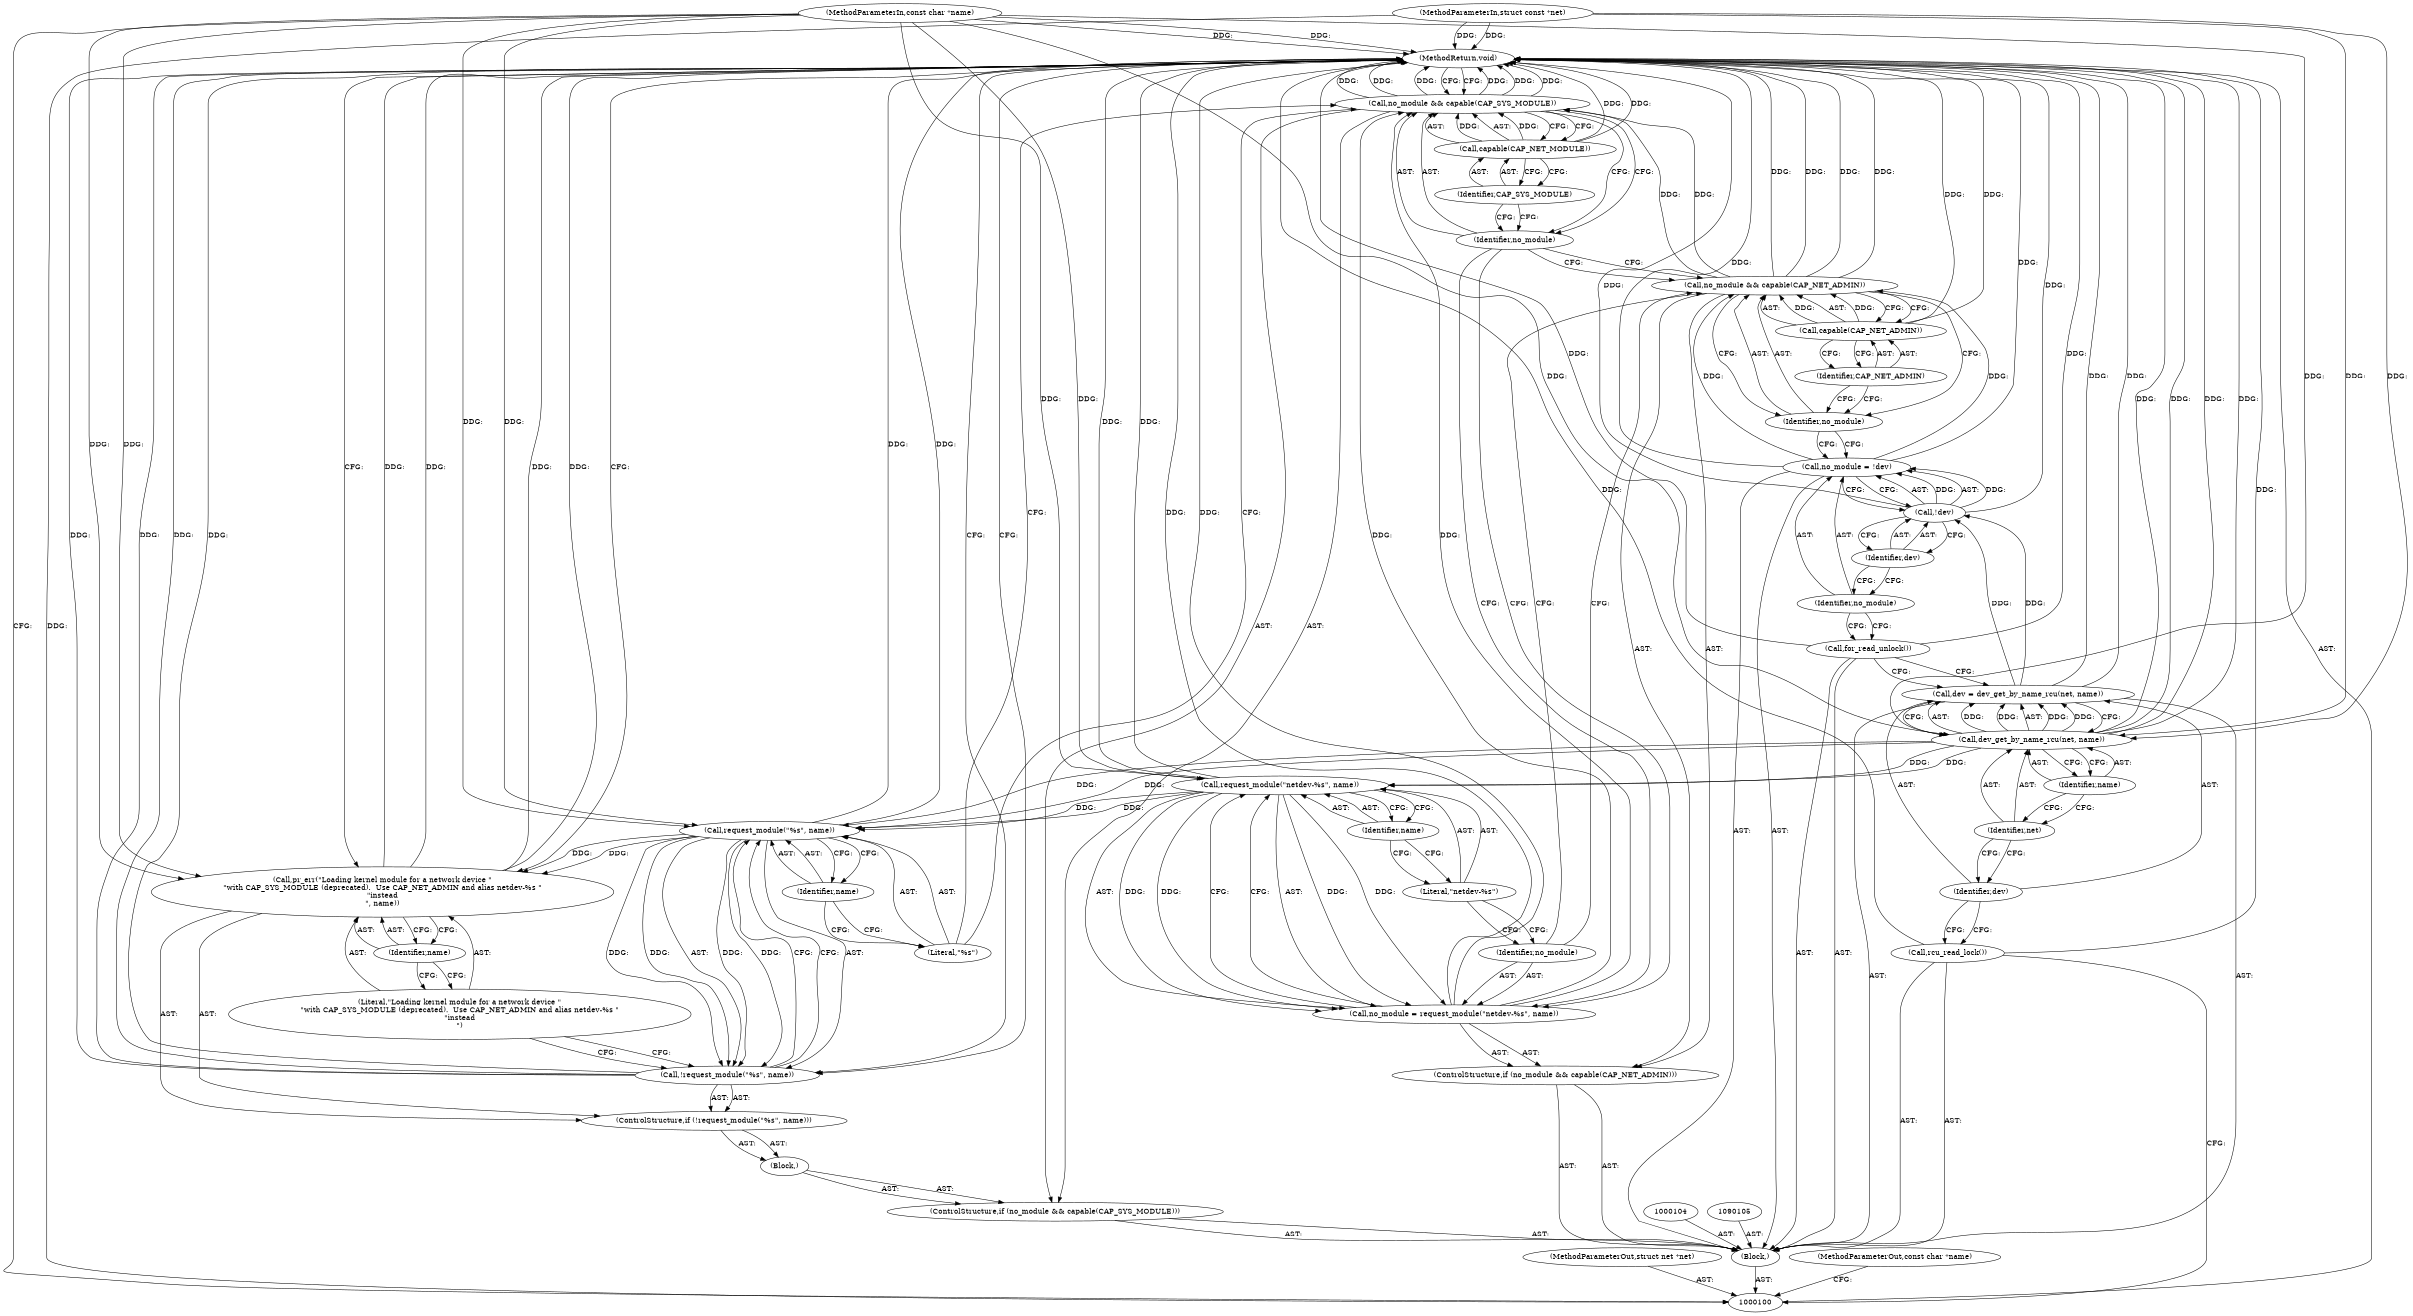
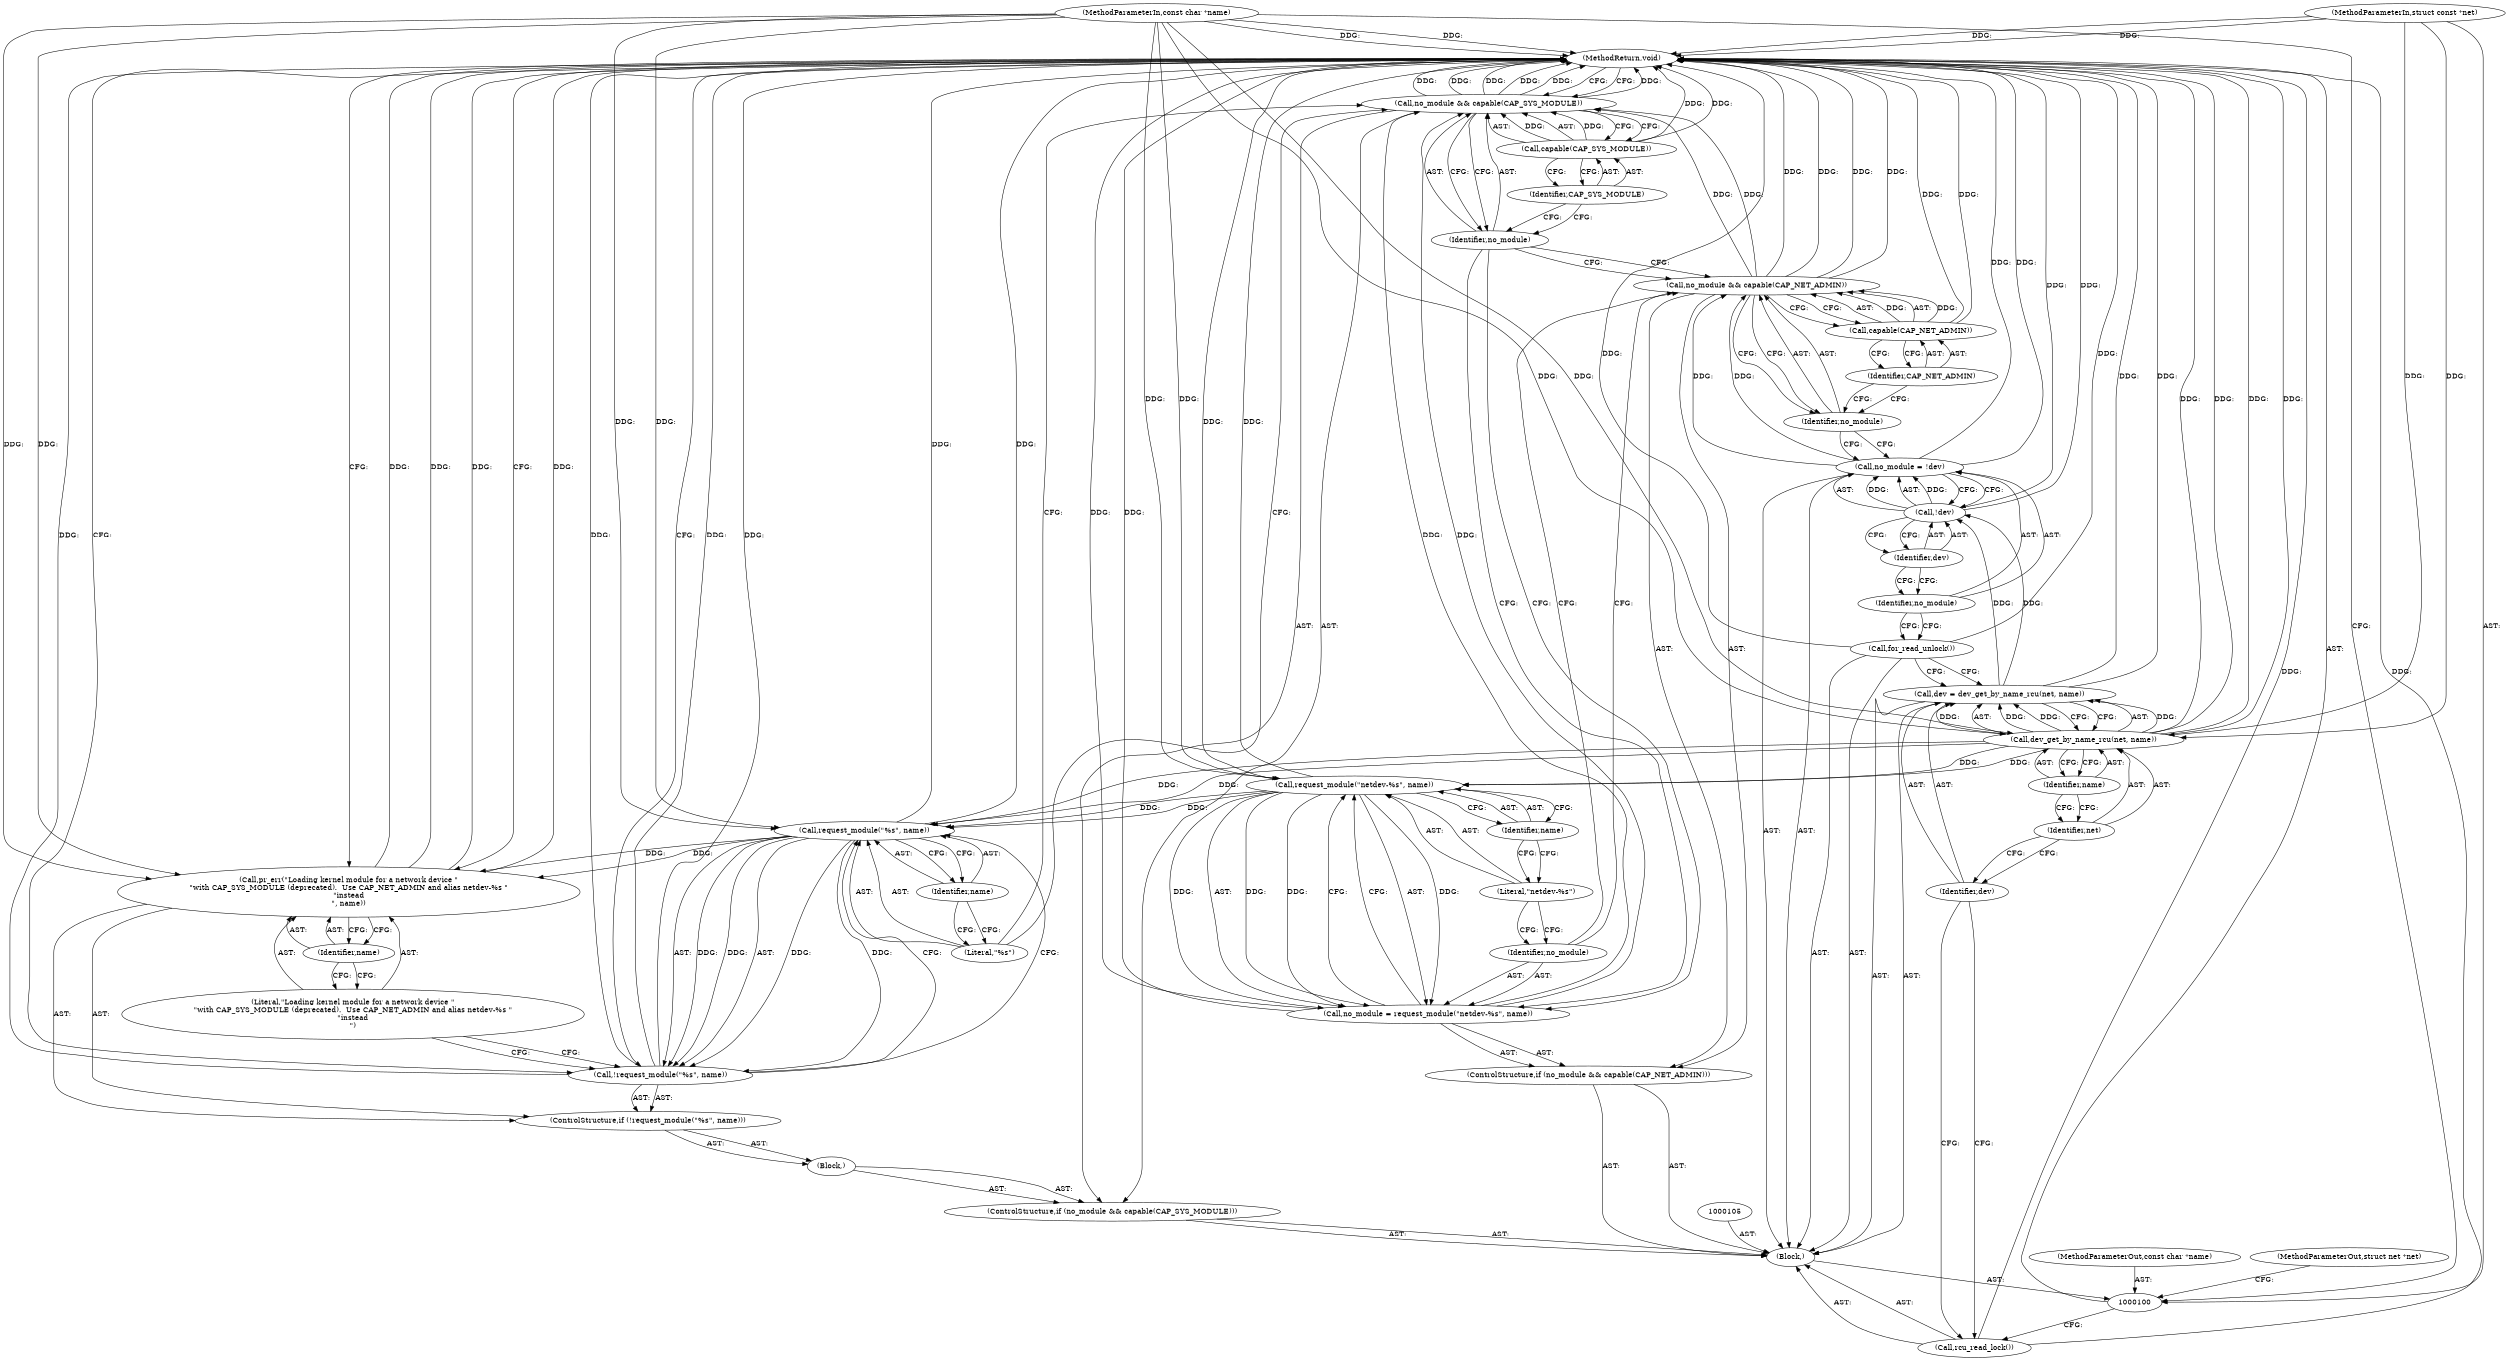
node "(Call,capable(CAP_NET_MODULE))": label "(Call,capable(CAP_NET_MODULE))" -> "(Call,capable(CAP_SYS_MODULE))"
edge "(MethodParameterIn,struct const *net)" -> "1000100": label "DDG: " -> "AST: "
node "1000104": removed
node "1090105": label "1090105" -> "1000105"
edge "(Call,rcu_read_lock())" -> "1000100": reversed
edge "(MethodParameterOut,struct net *net)" -> "1000100": label "AST: " -> "CFG: "
edge "(MethodParameterOut,const char *name)" -> "1000100": label "CFG: " -> "AST: "
